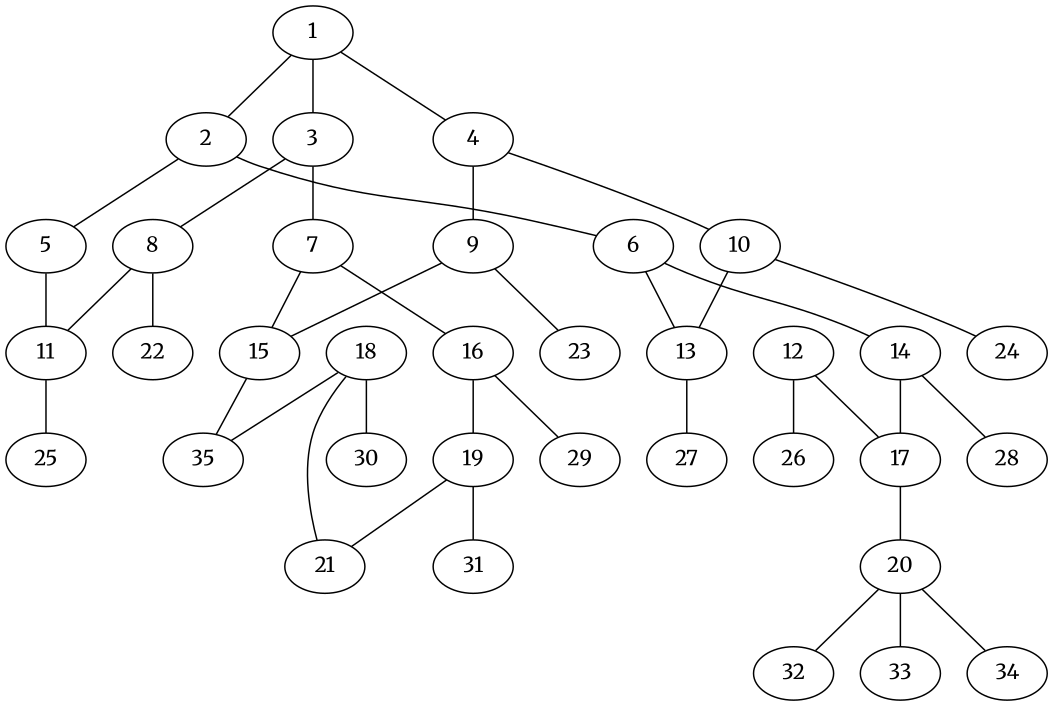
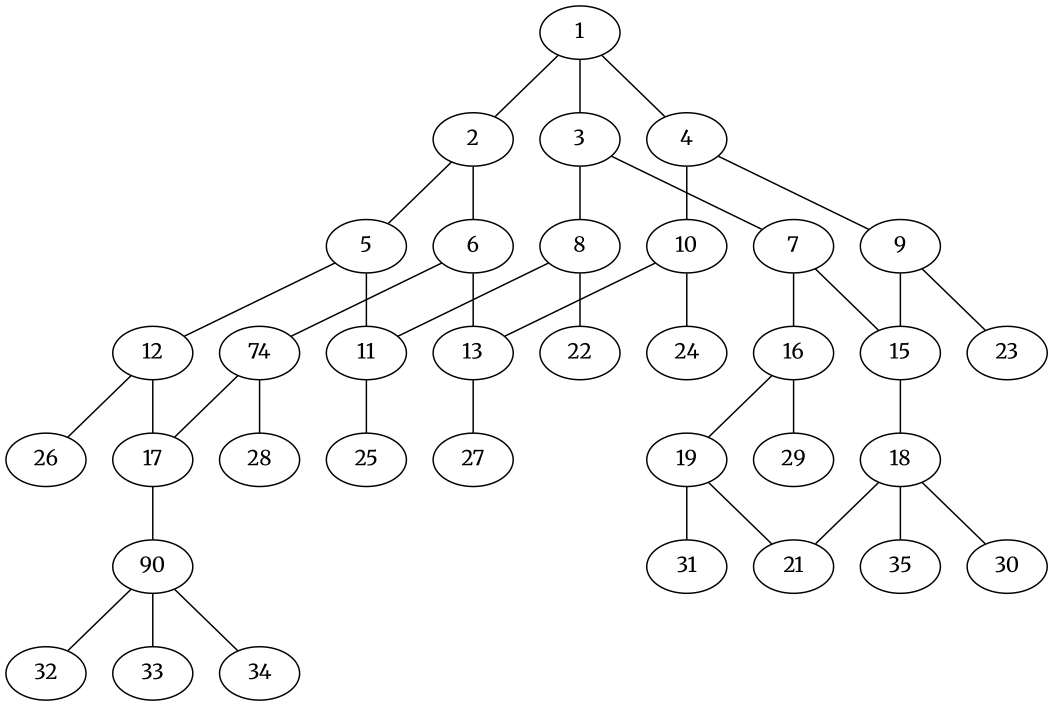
edge "5" -- "12": added
node "14": label "14" -> "74"
edge "15" -- "35": now "15" -- "18"
node "20": label "20" -> "90"
